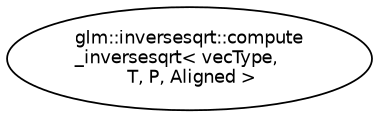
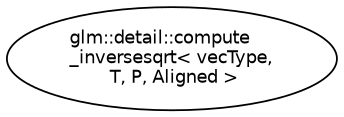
node "glm::inversesqrt::compute _inversesqrt< vecType, T, P, Aligned >": label "glm::inversesqrt::compute _inversesqrt< vecType, T, P, Aligned >" -> "glm::detail::compute _inversesqrt< vecType, T, P, Aligned >"
